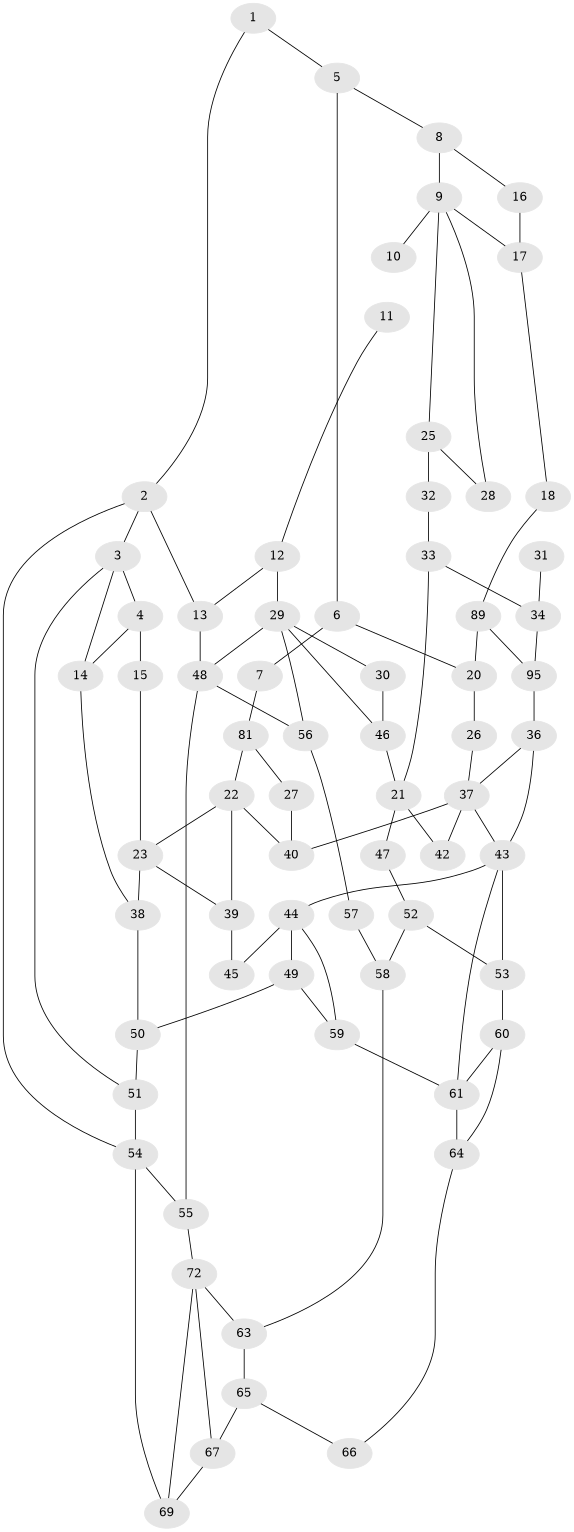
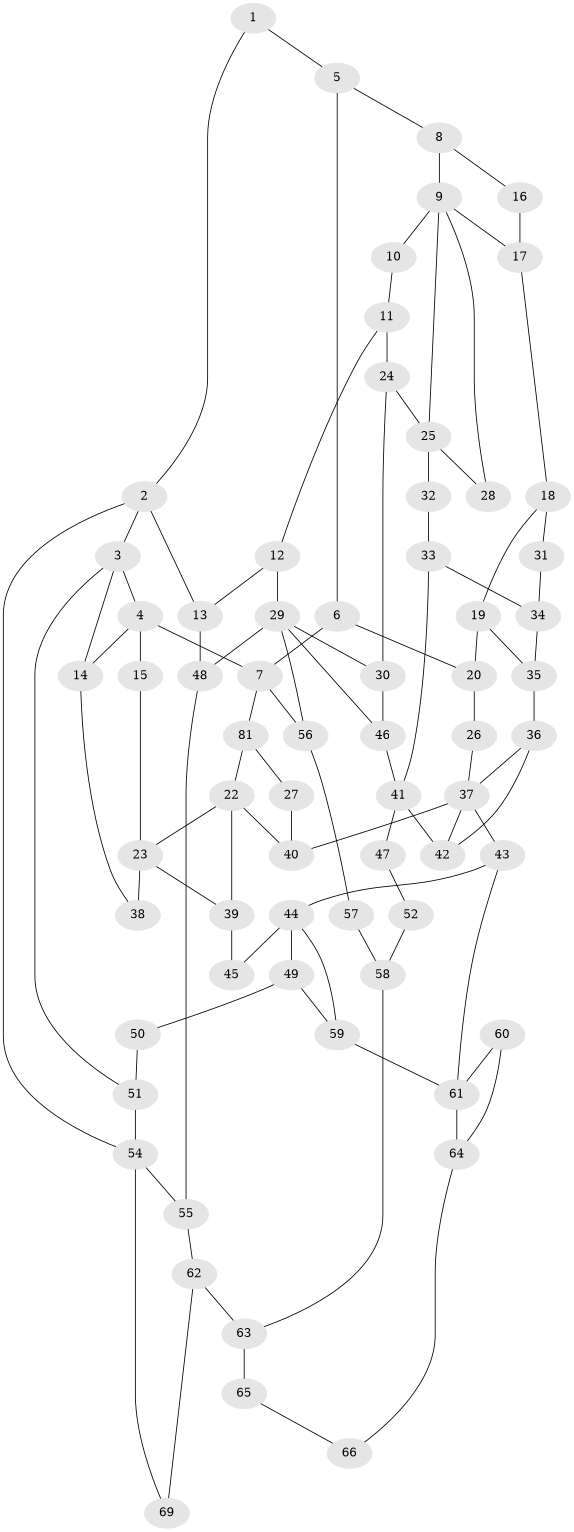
edge "10" -- "11": added
node "24": added
edge "18" -- "31": added
node "89": label "89" -> "19"
edge "4" -- "7": added
node "95": label "95" -> "35"
edge "48" -- "56": now "7" -- "56"
node "21": label "21" -> "41"
edge "36" -- "43": now "36" -- "42"
edge "38" -- "50": removed
node "53": removed
node "72": label "72" -> "62"
node "67": removed
